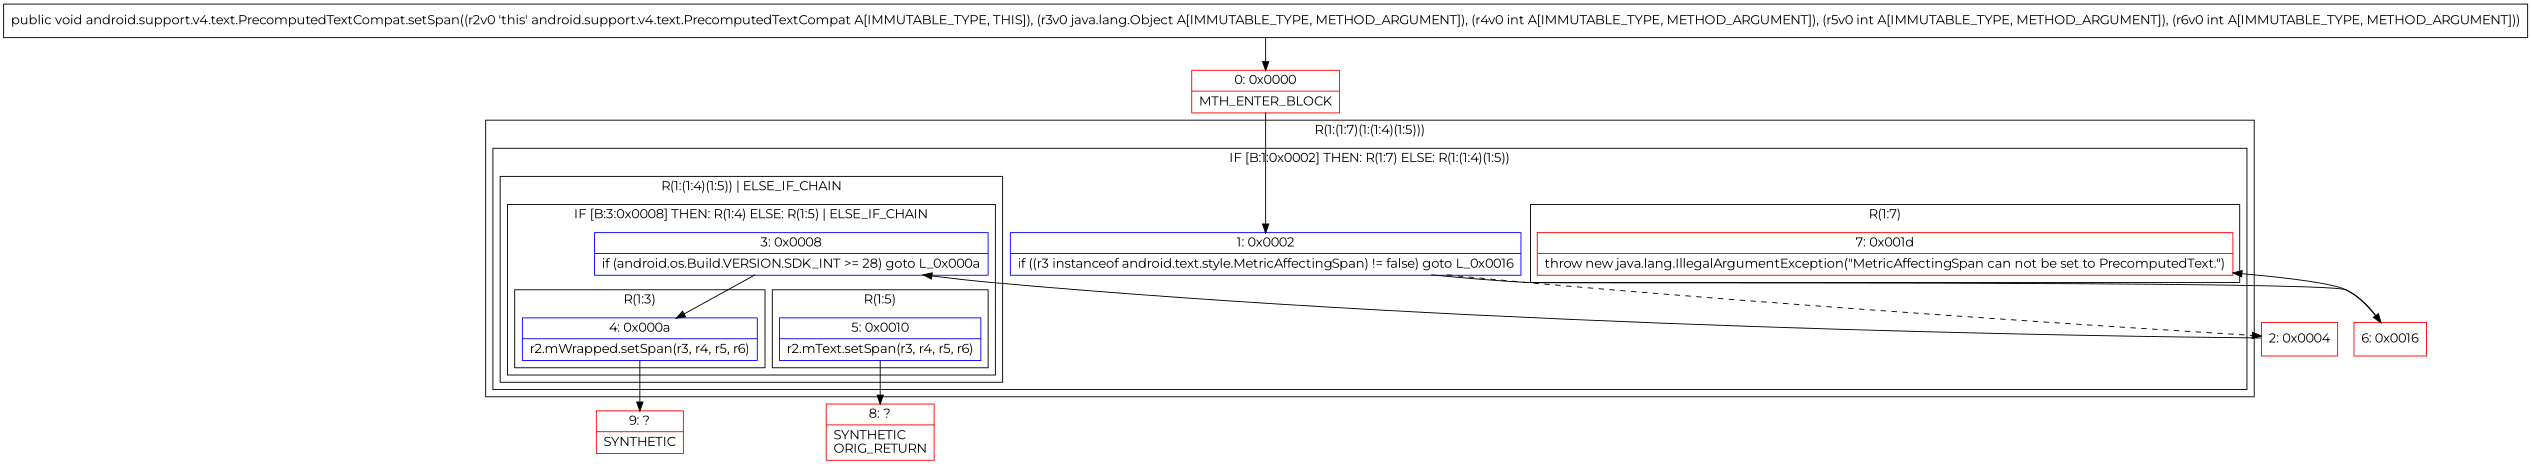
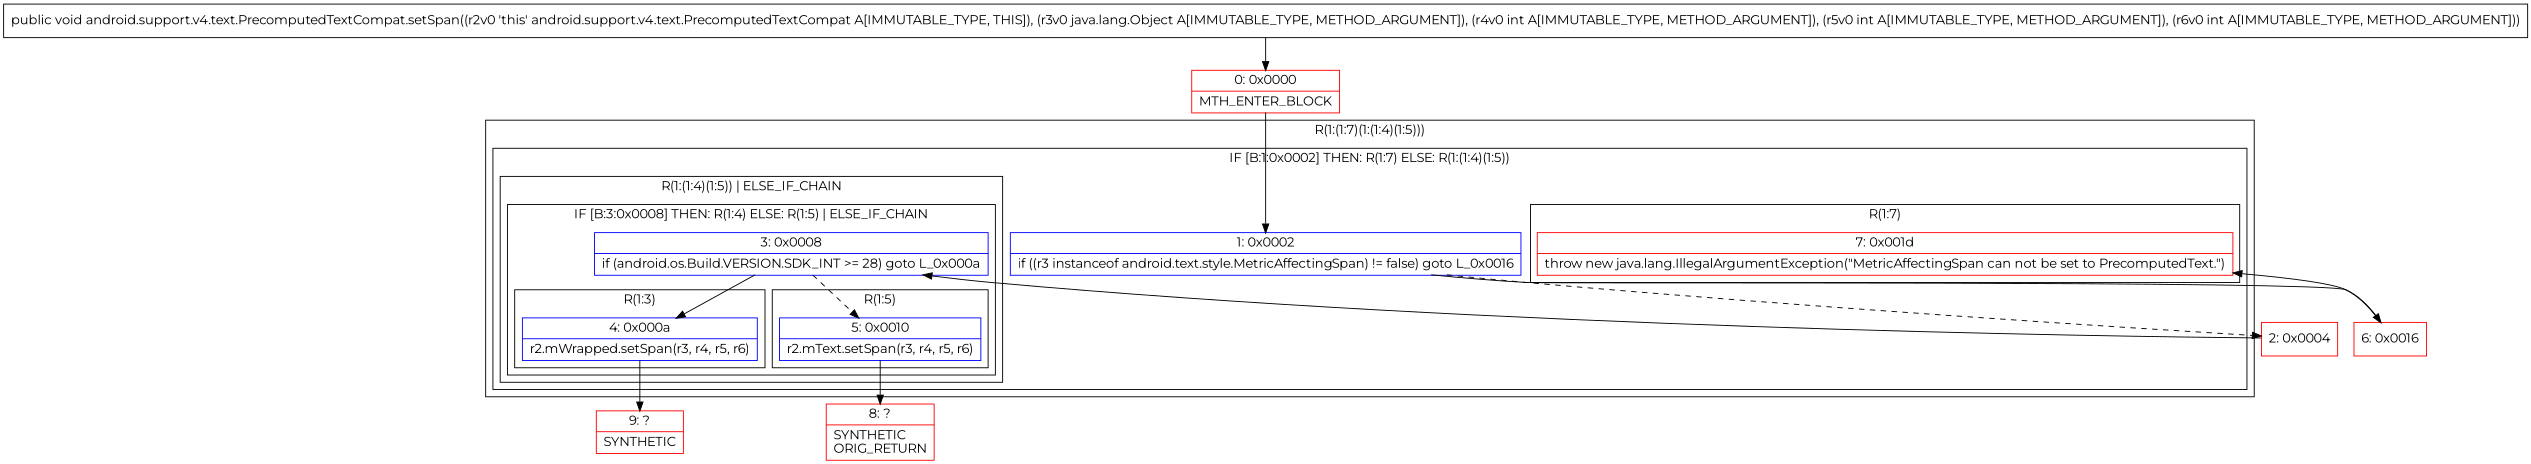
edge "3: 0x0008" -> "5: 0x0010": added
